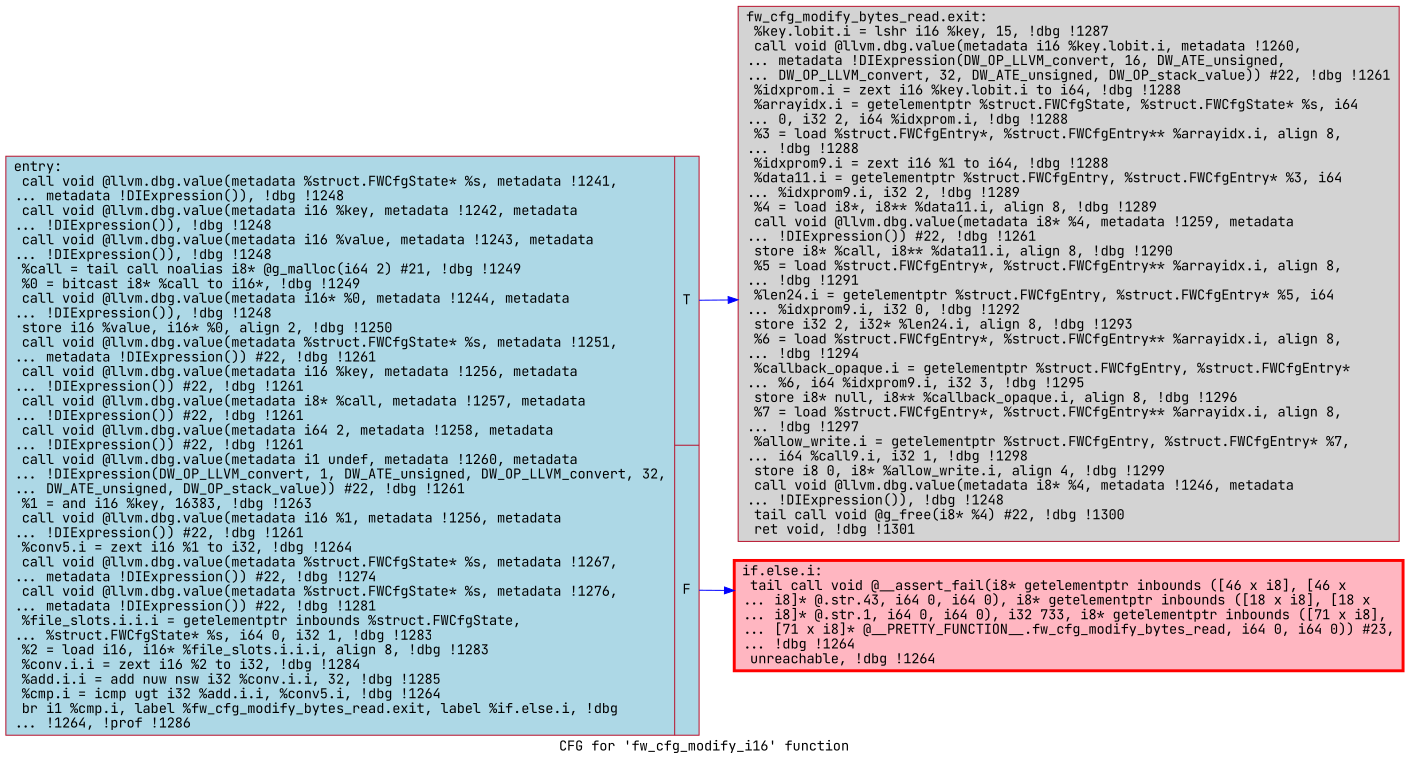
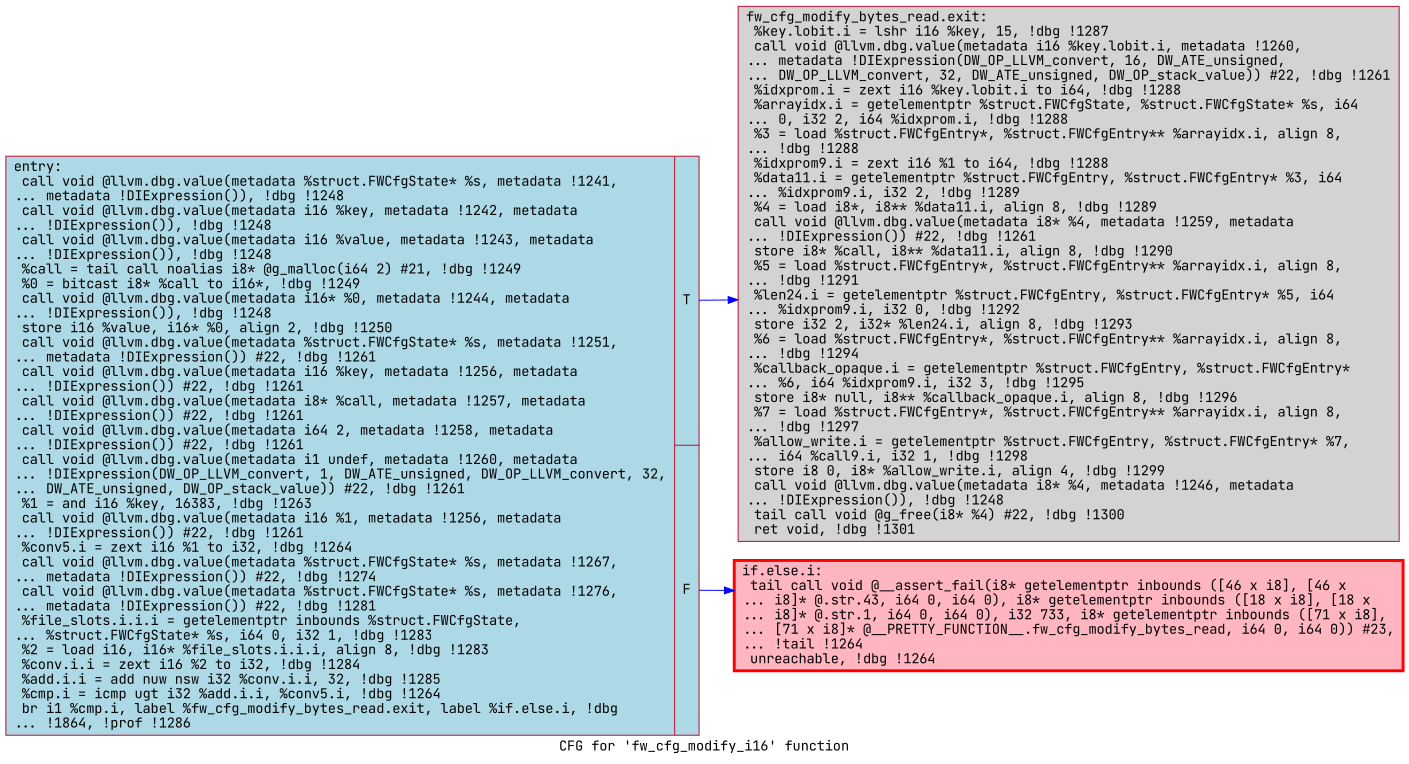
node "if.else.i:": text "... !dbg !1264" -> "... !tail !1264"
node "entry:": text "... !1264, !prof !1286" -> "... !1864, !prof !1286"
